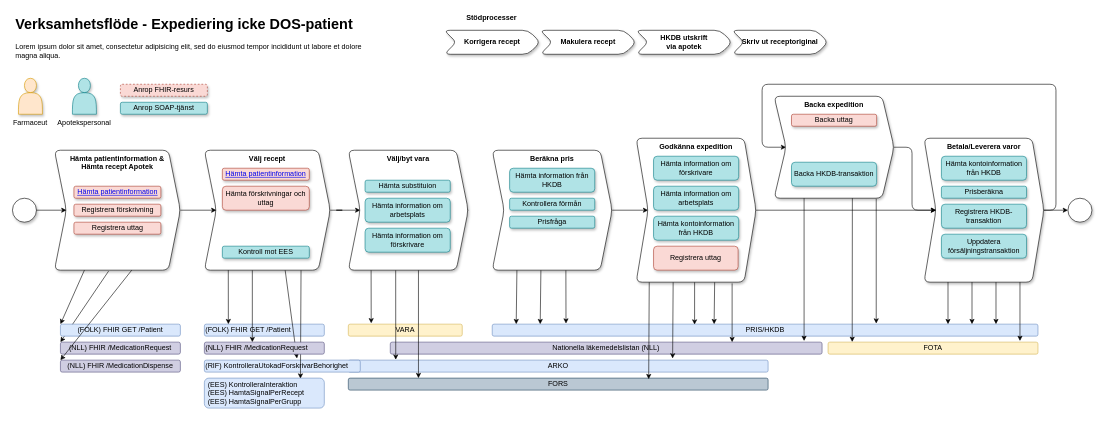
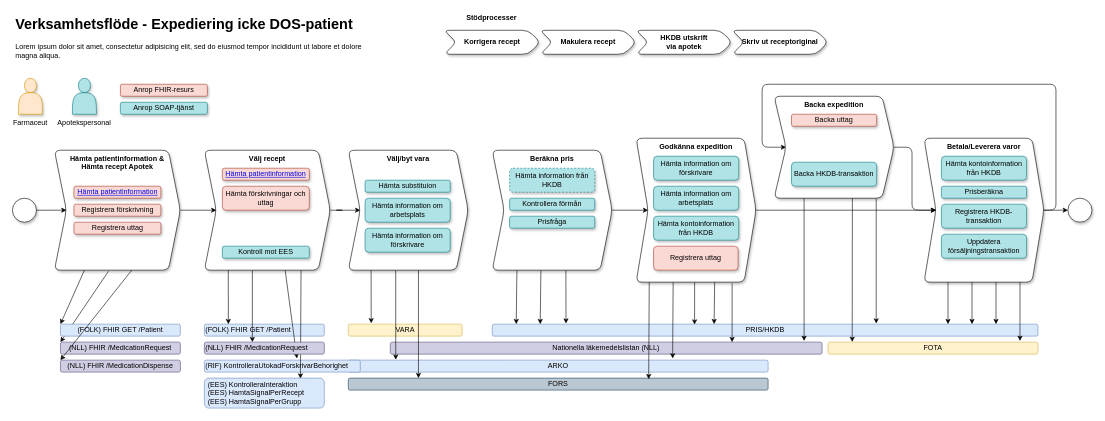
node "Anrop FHIR-resurs": style dashed -> solid
node "Hämta information från HKDB": style solid -> dashed
